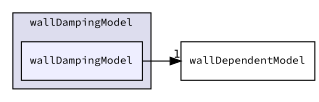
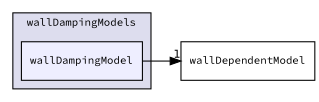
cluster "wallDampingModel": label "wallDampingModel" -> "wallDampingModels"
